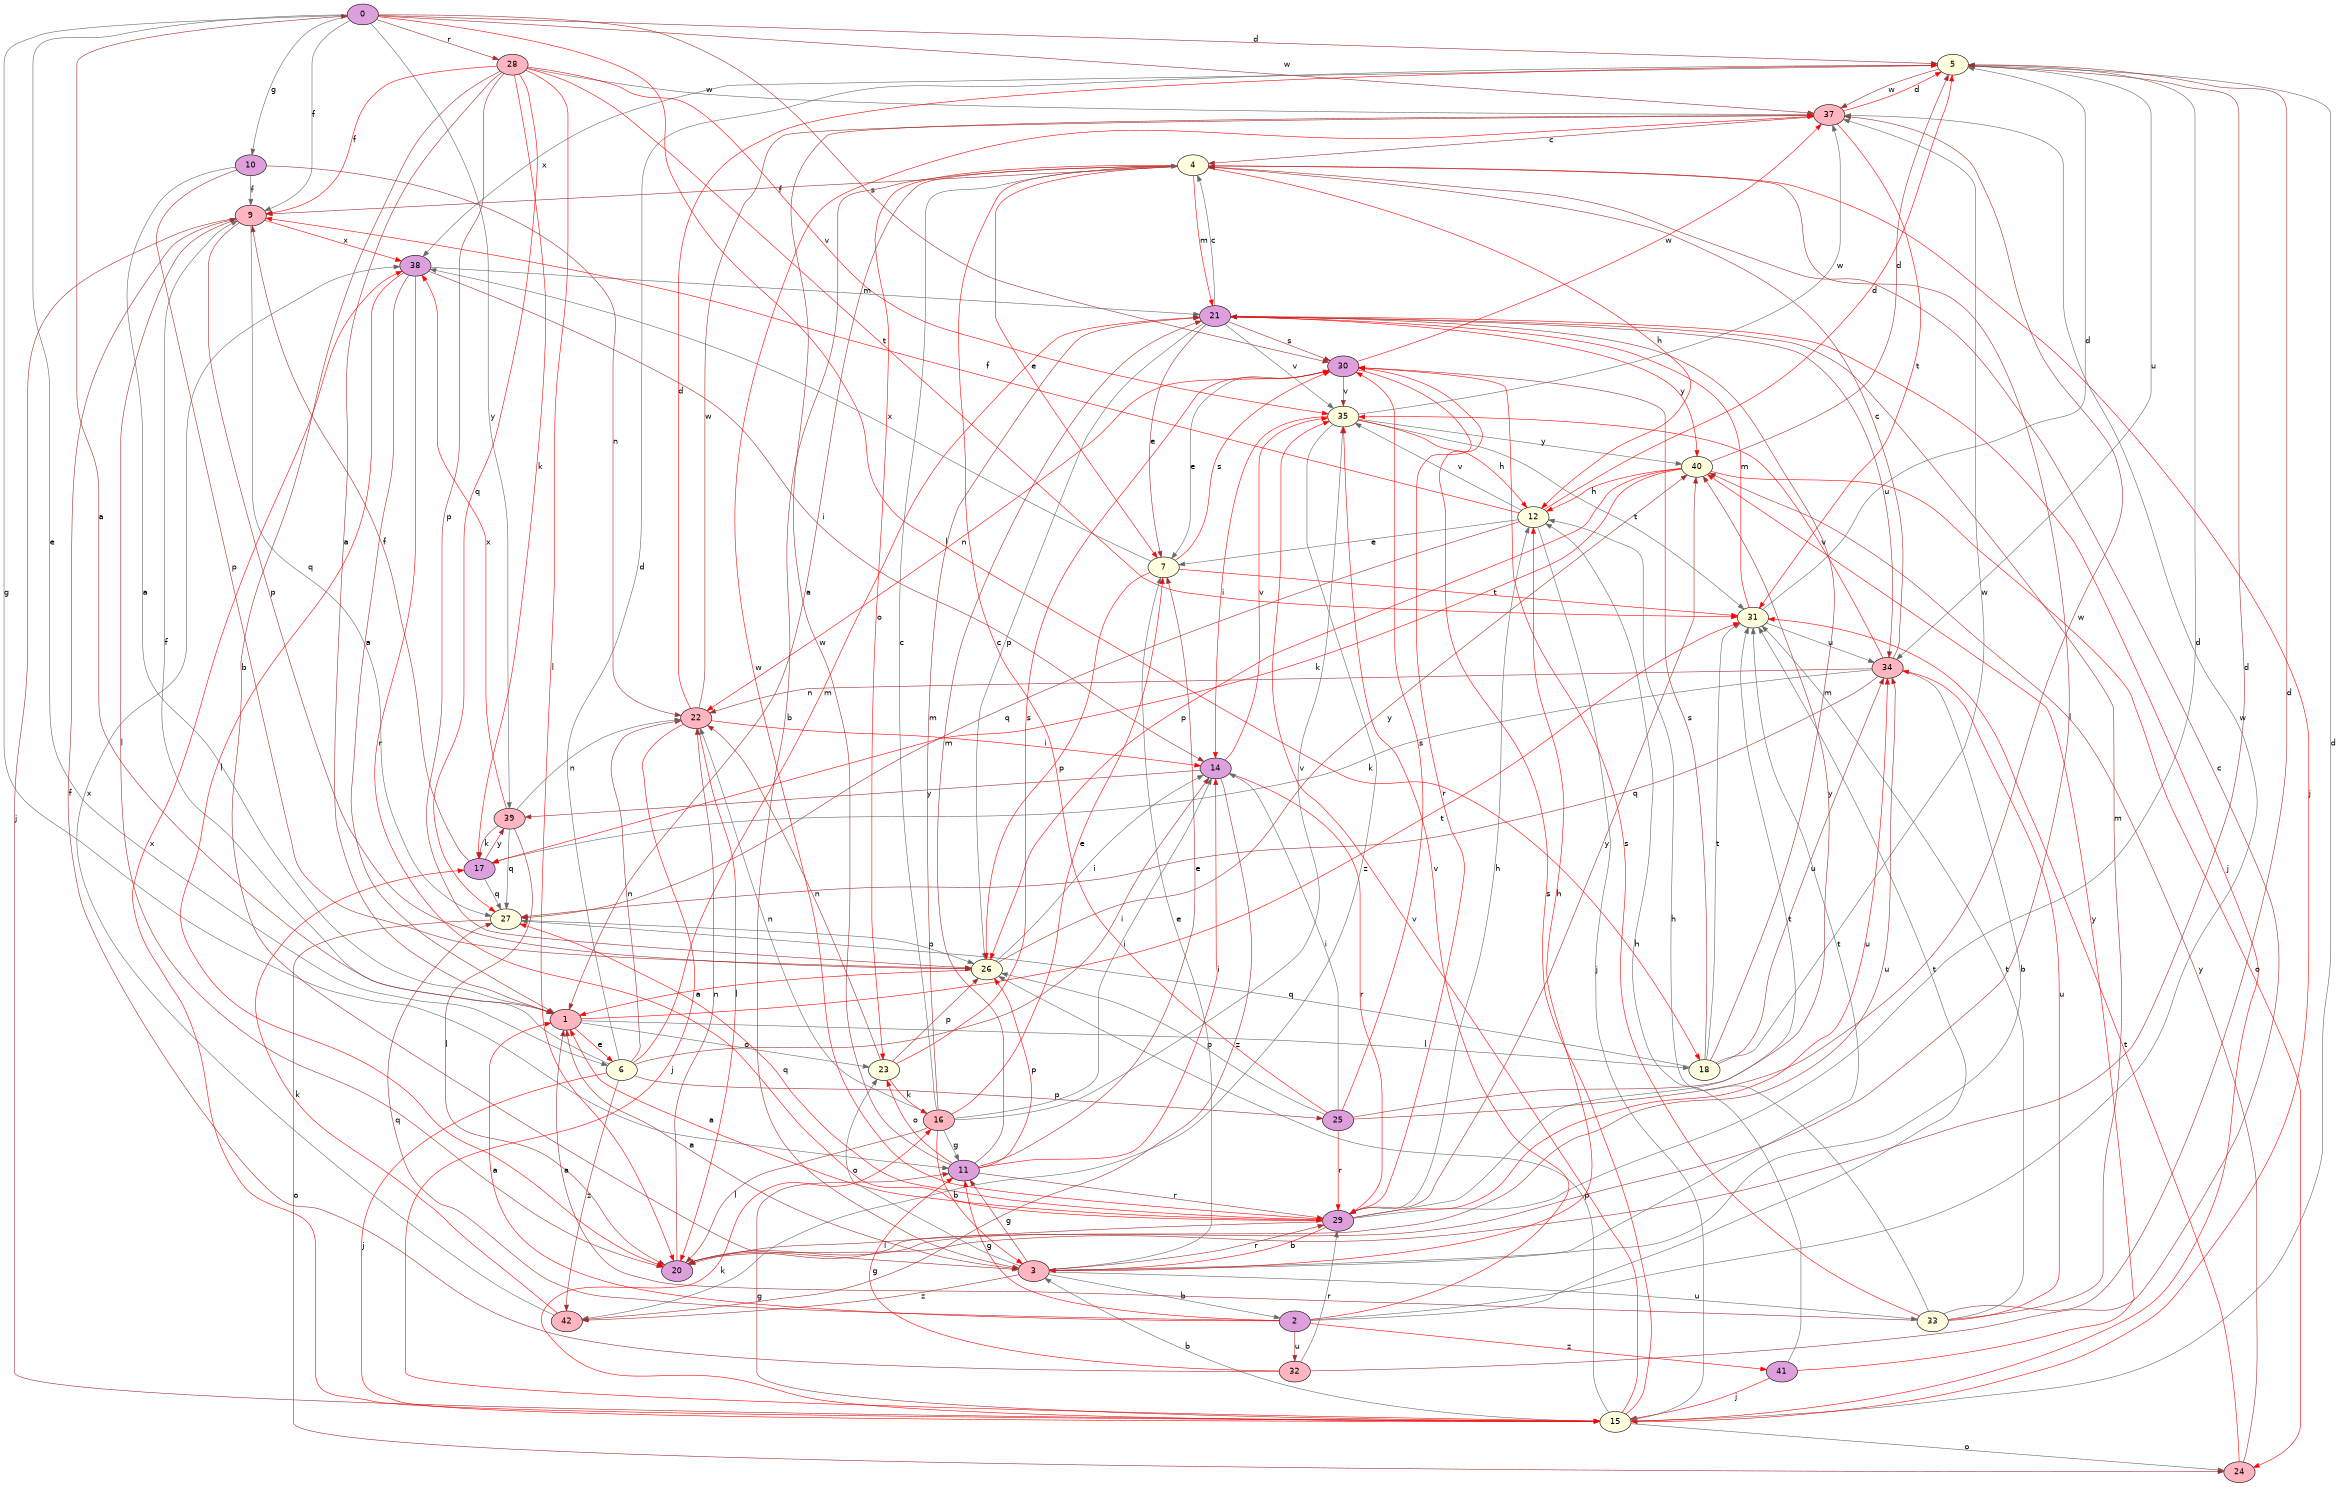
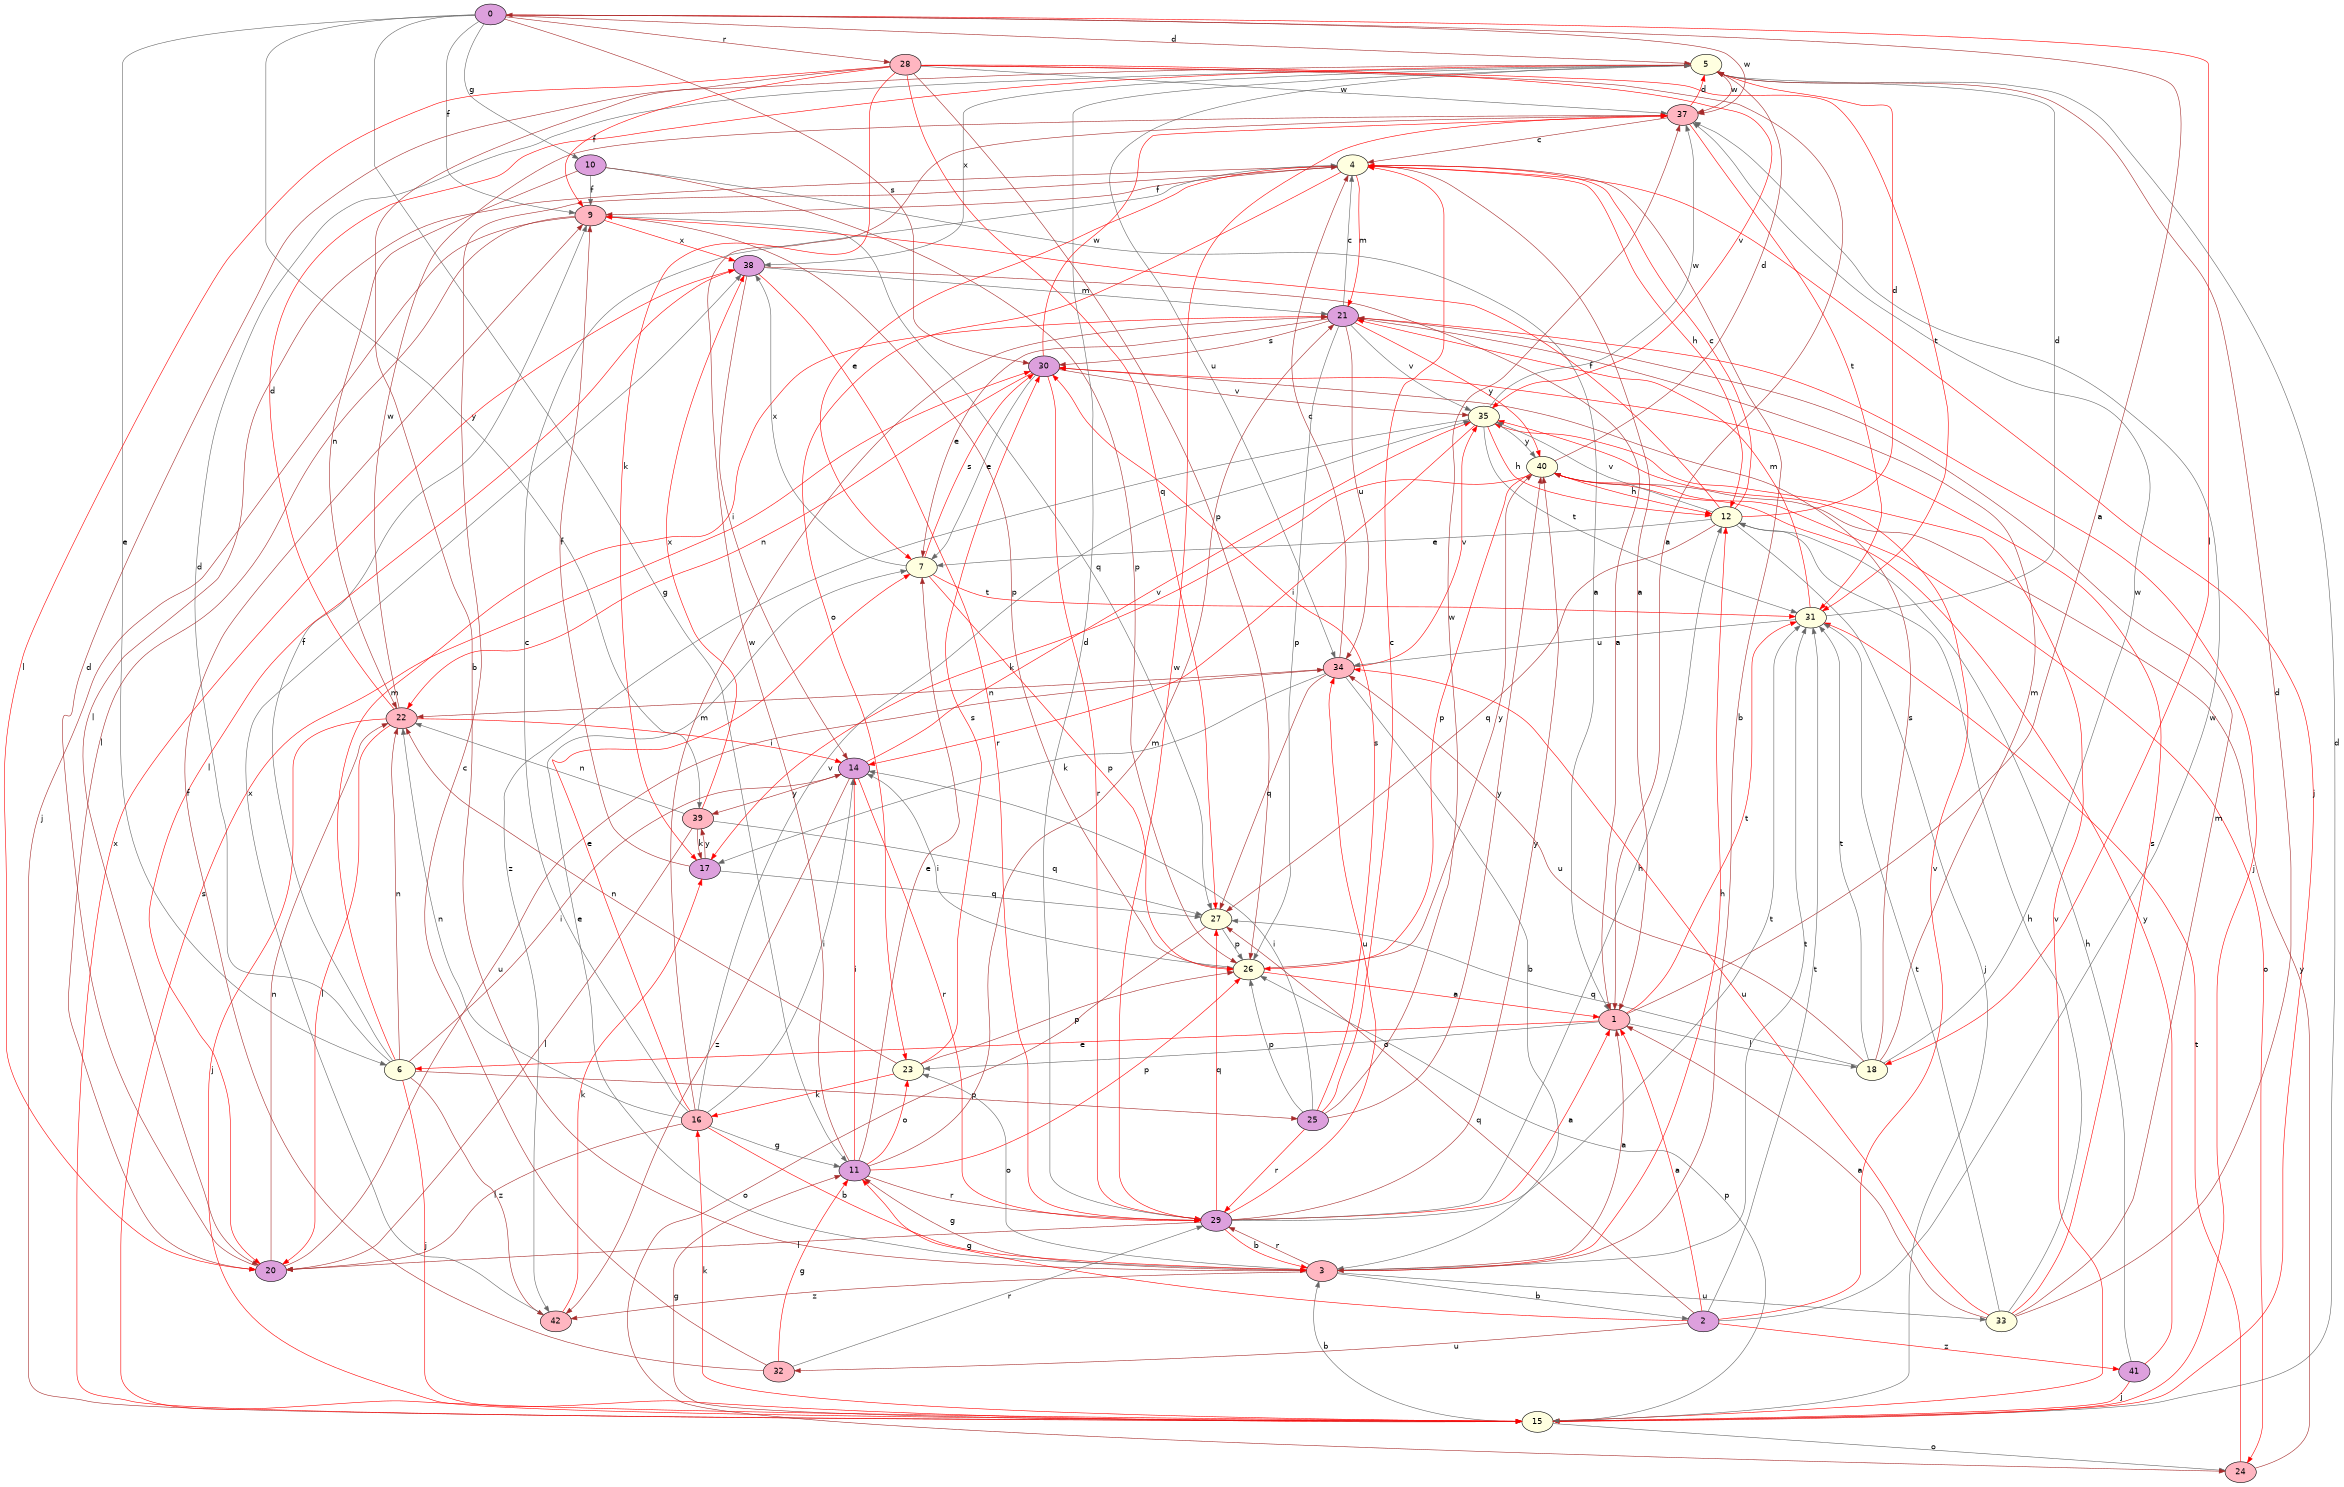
edge "12" -> "4": added, label "c"
